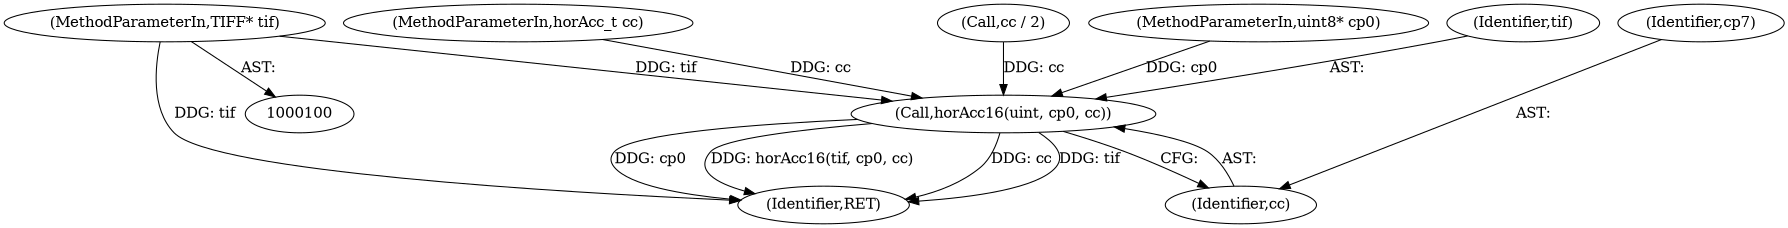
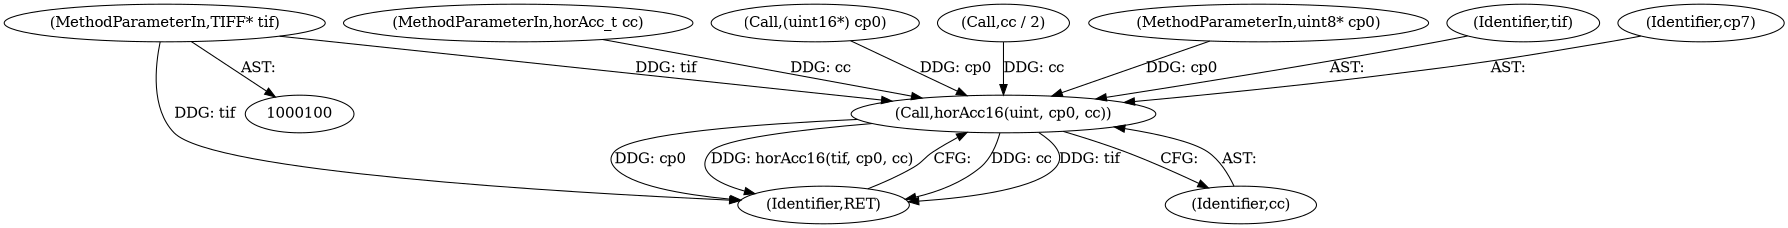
node "(Call,(uint16*) cp0)": added
edge "(Identifier,cp7)" -> "(Identifier,cc)": now "(Identifier,cp7)" -> "(Call,horAcc16(uint, cp0, cc))"
edge "(Identifier,RET)" -> "(Call,horAcc16(uint, cp0, cc))": added, label "CFG:"
